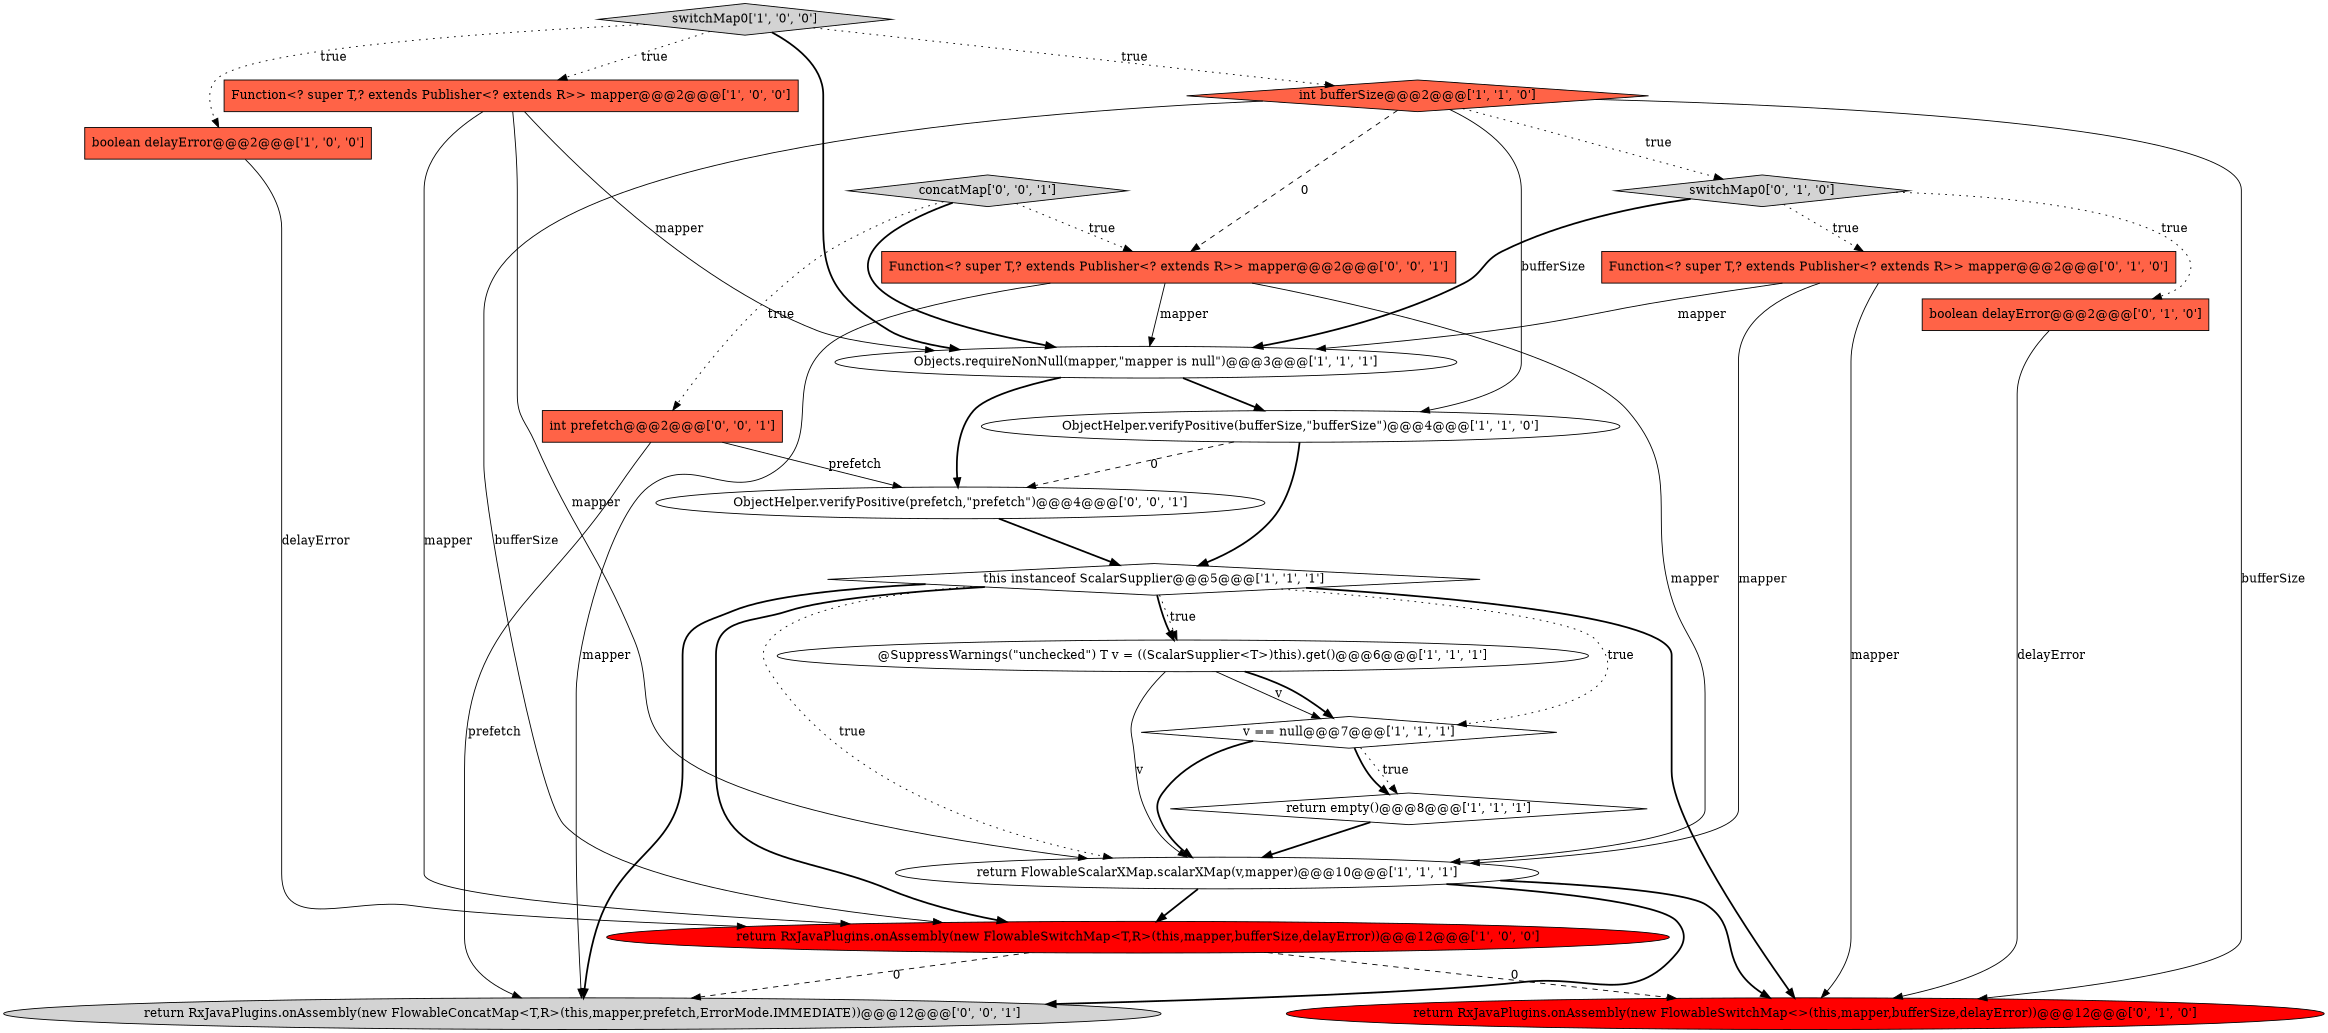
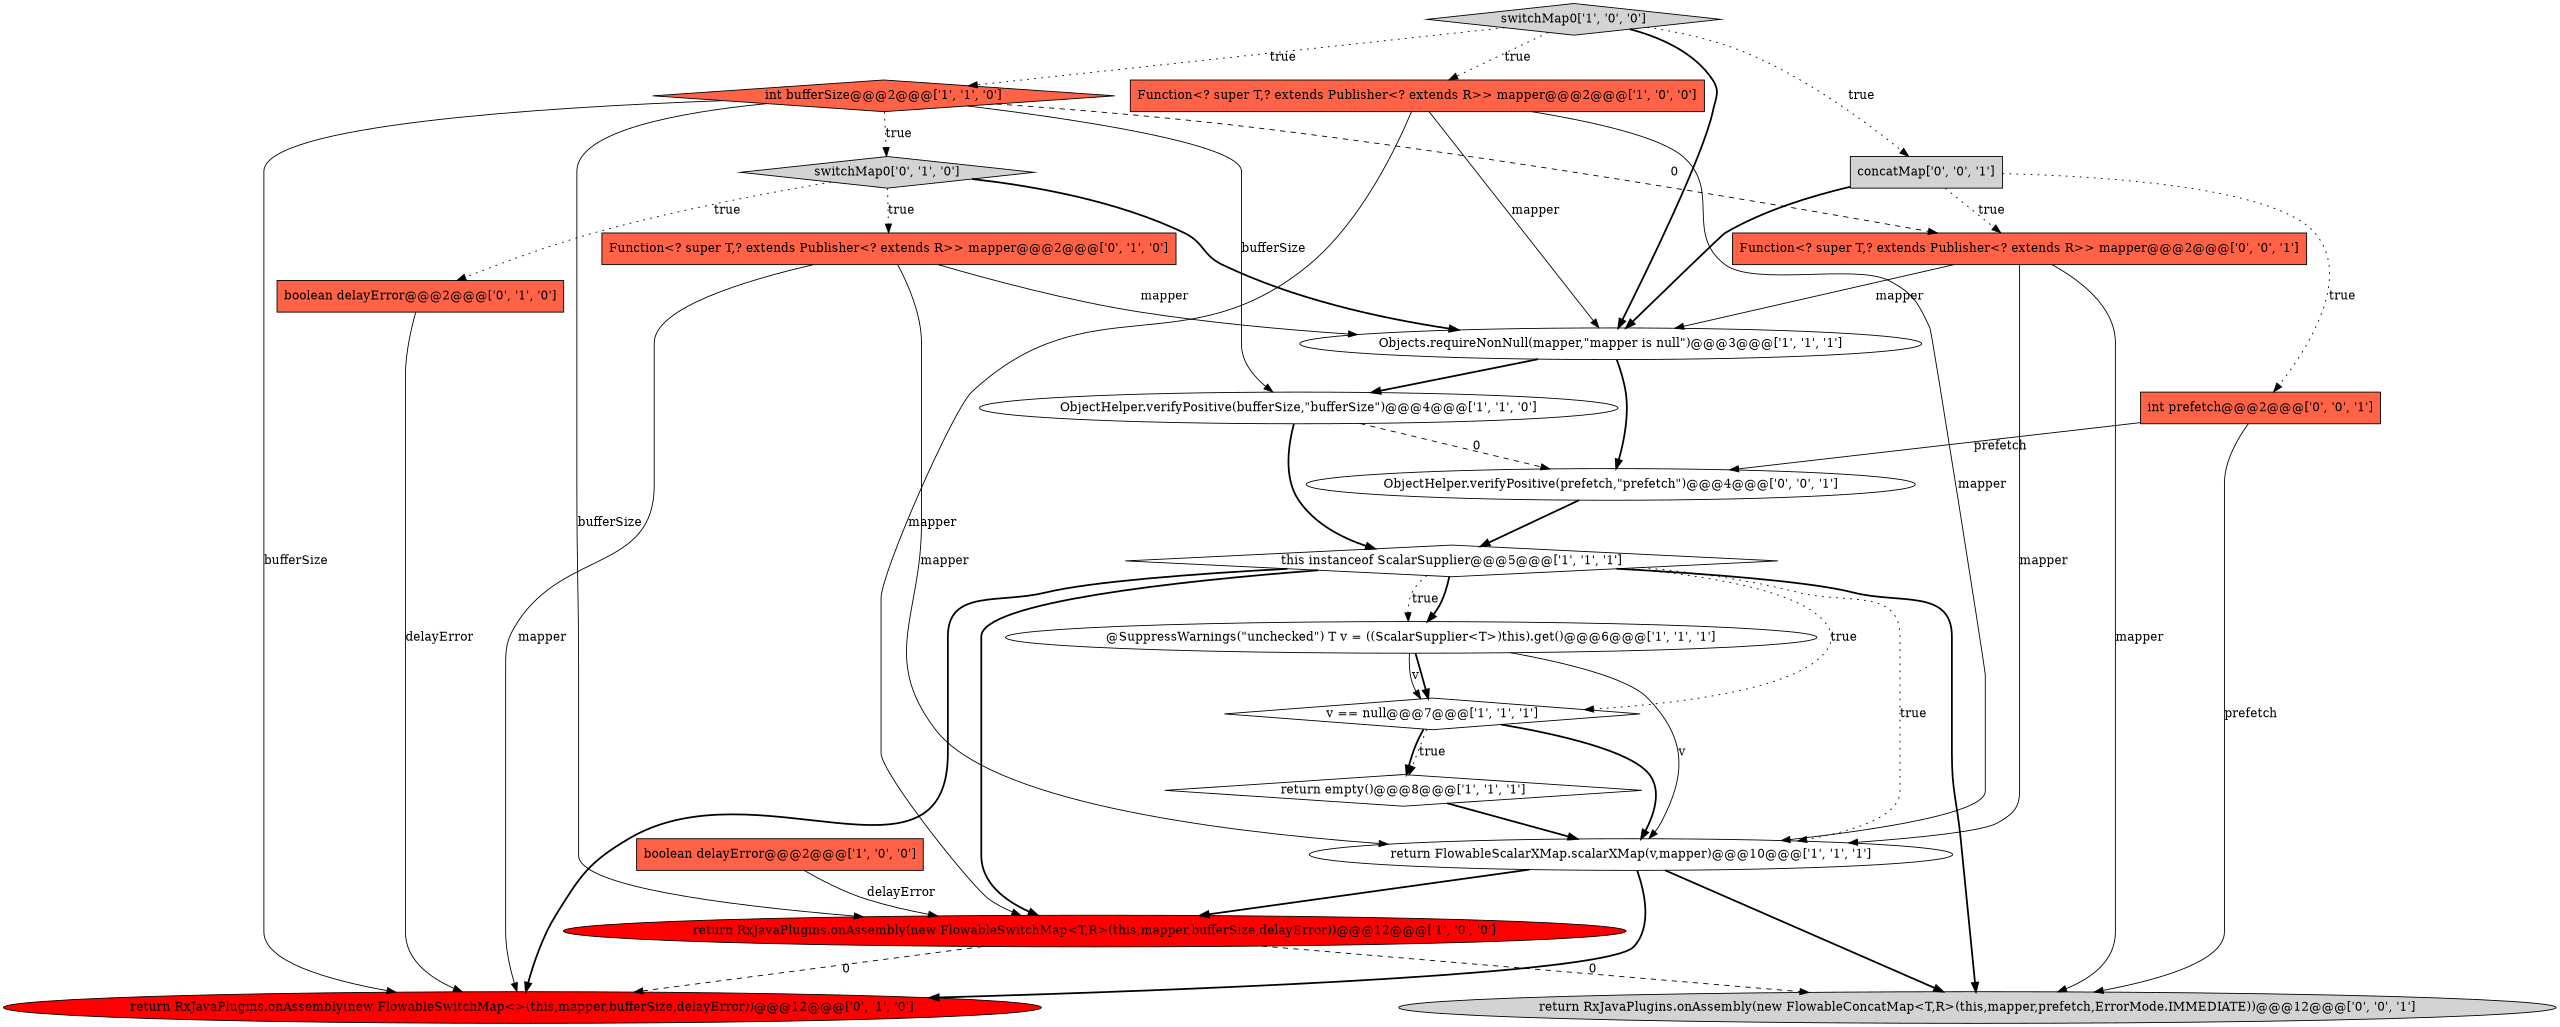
edge "switchMap0['1', '0', '0']" -> "boolean delayError@@@2@@@['1', '0', '0']": now "switchMap0['1', '0', '0']" -> "concatMap['0', '0', '1']"
node "concatMap['0', '0', '1']": shape diamond -> box
